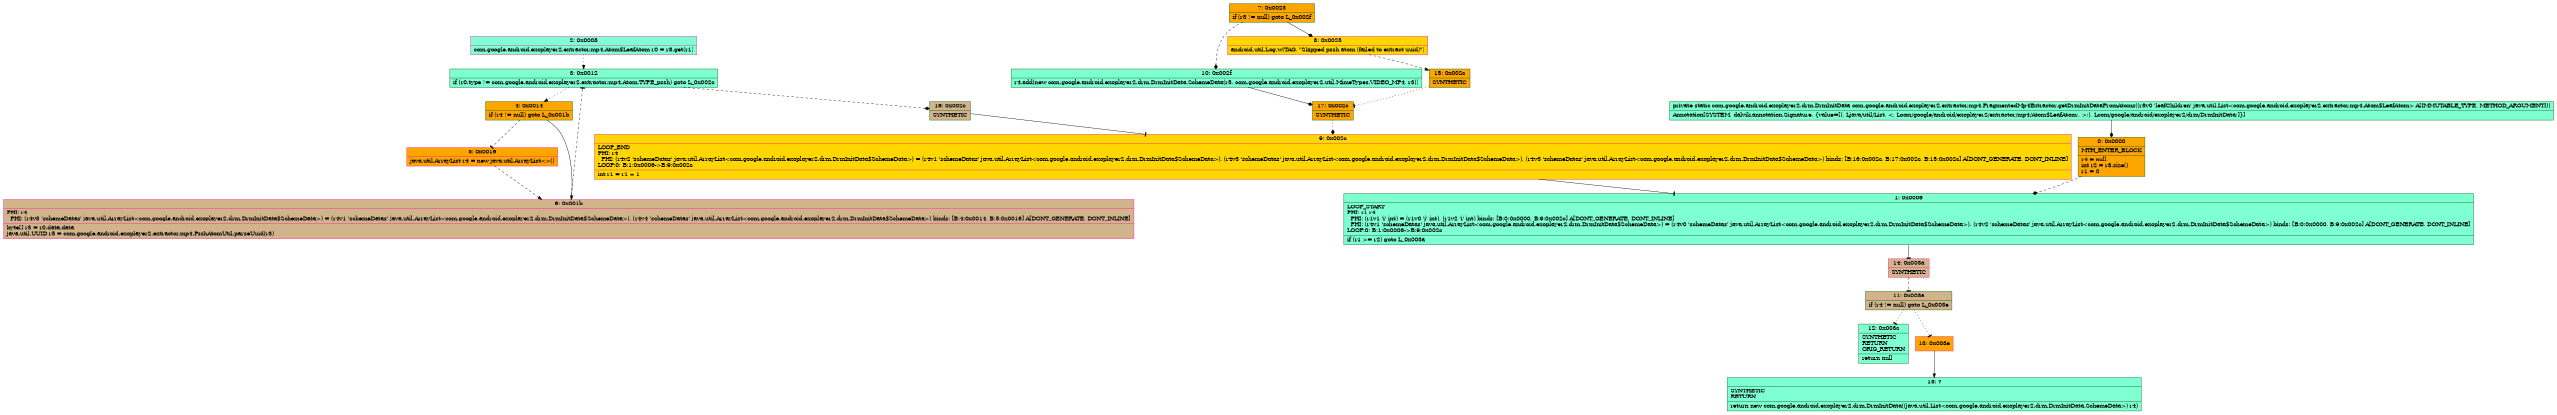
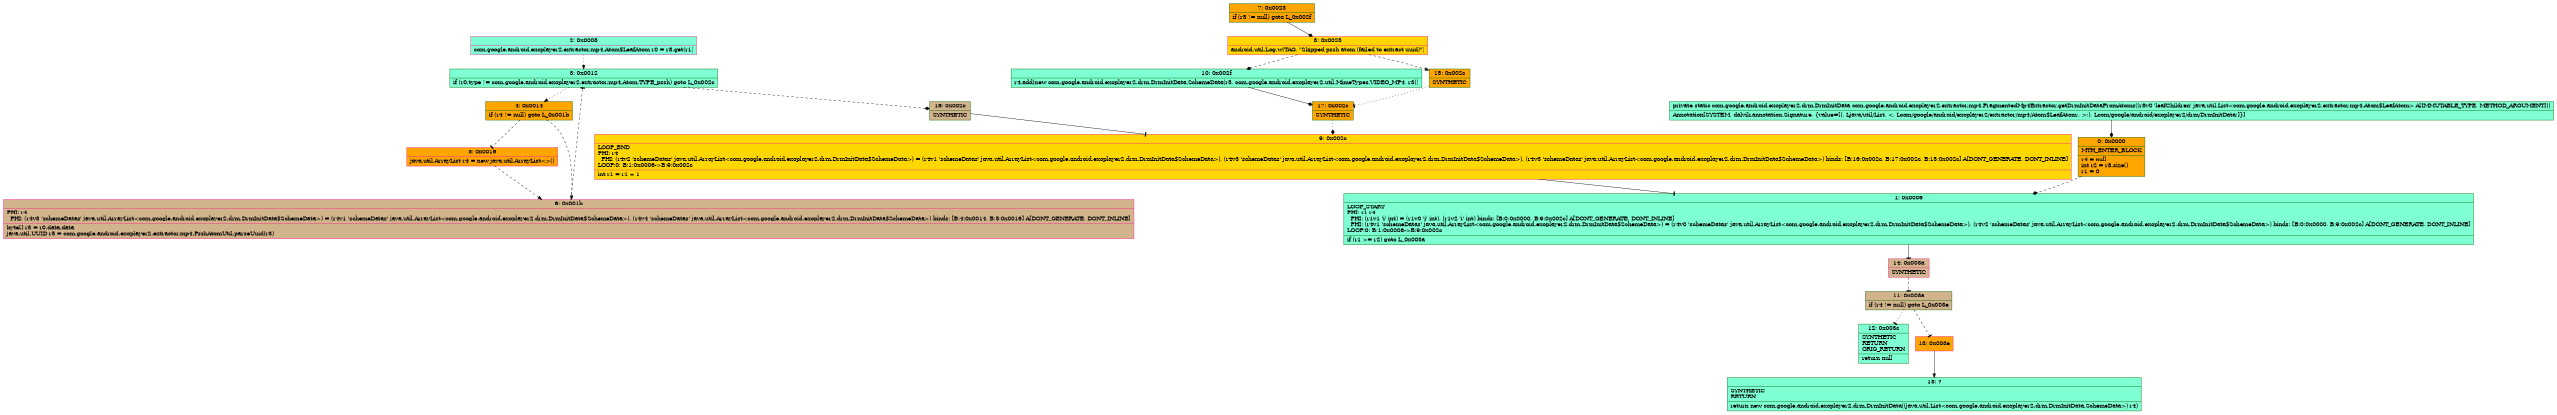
edge "7: 0x0023" -> "10: 0x002f": now "8: 0x0025" -> "10: 0x002f"
edge "4: 0x0014" -> "6: 0x001b": style solid -> dashed
edge "11: 0x003a" -> "13: 0x003e": style dotted -> dashed
